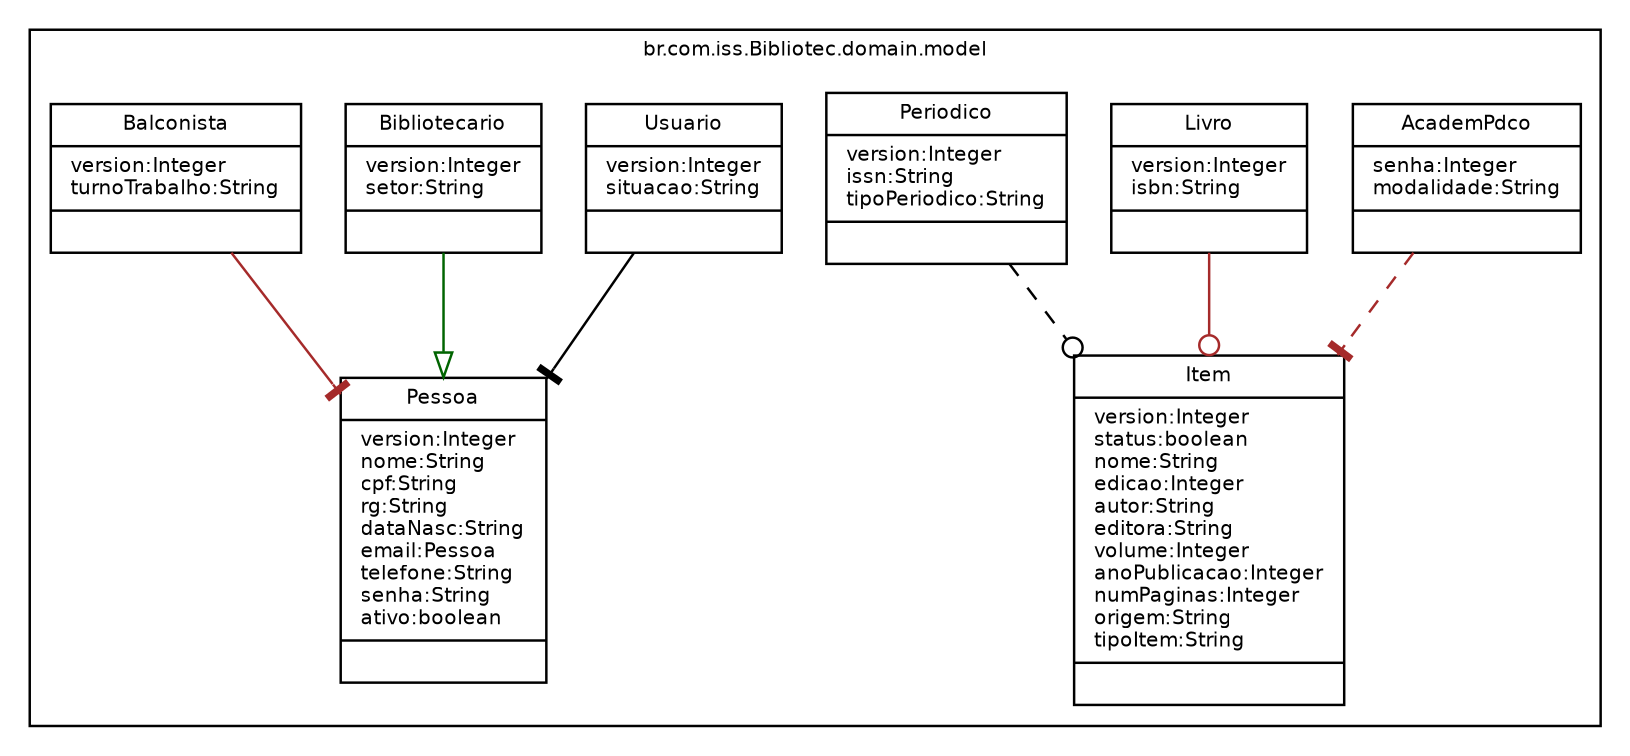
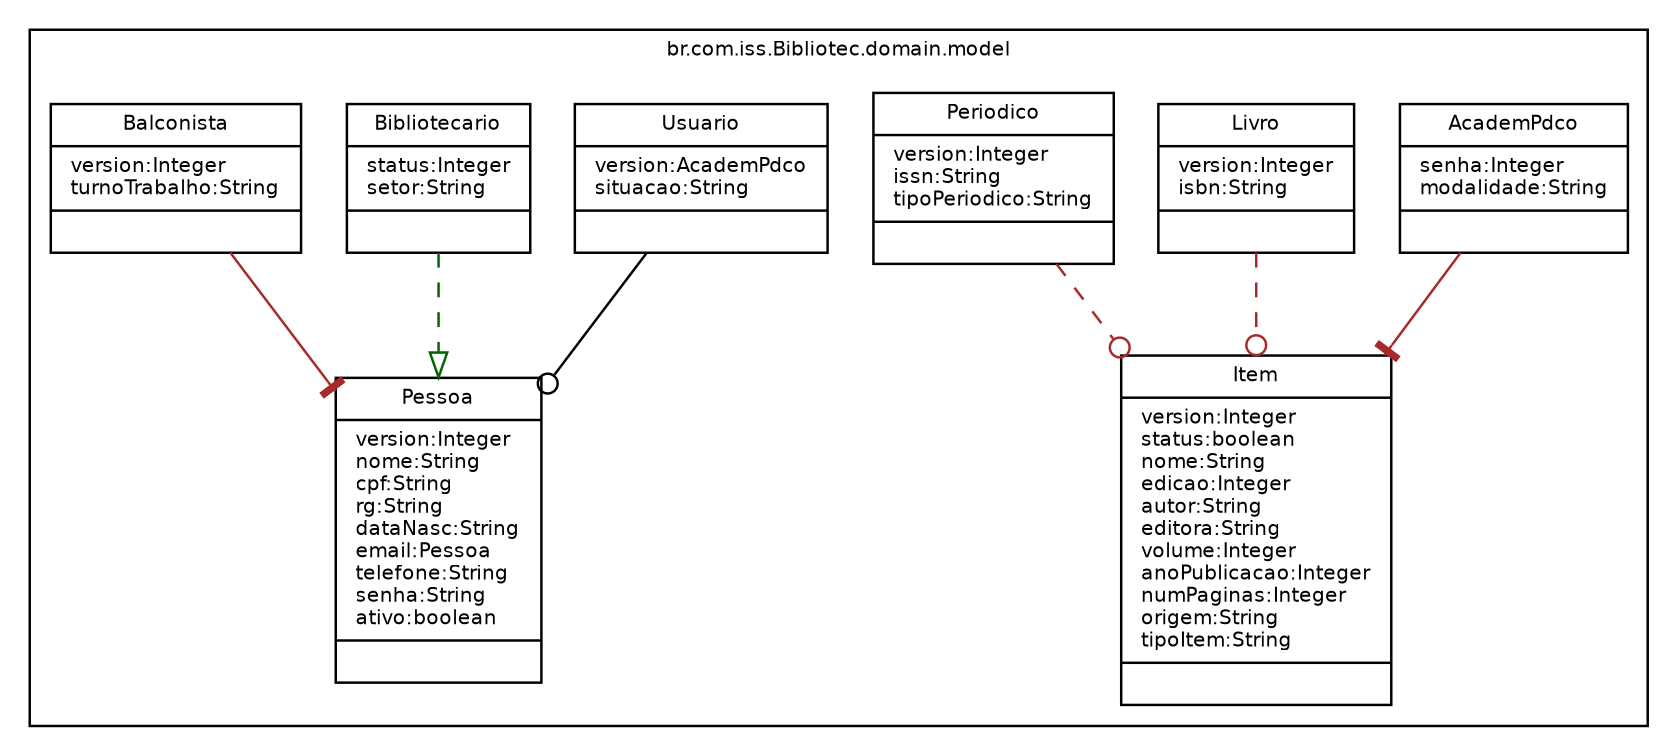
node "Bibliotecario": text "version:Integer" -> "status:Integer"
node "Usuario": text "version:Integer" -> "version:AcademPdco"
edge "Livro" -> "Item": style solid -> dashed
edge "AcademPdco" -> "Item": style dashed -> solid
edge "Periodico" -> "Item": color black -> brown
edge "Bibliotecario" -> "Pessoa": style solid -> dashed
edge "Usuario" -> "Pessoa": arrowhead tee -> odot
